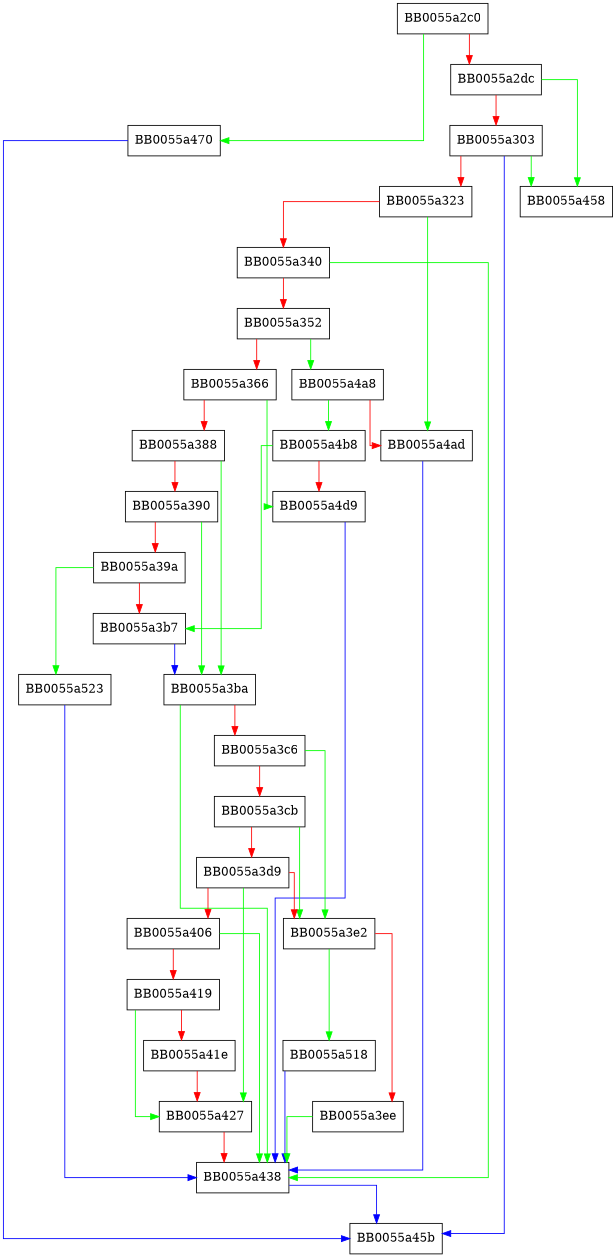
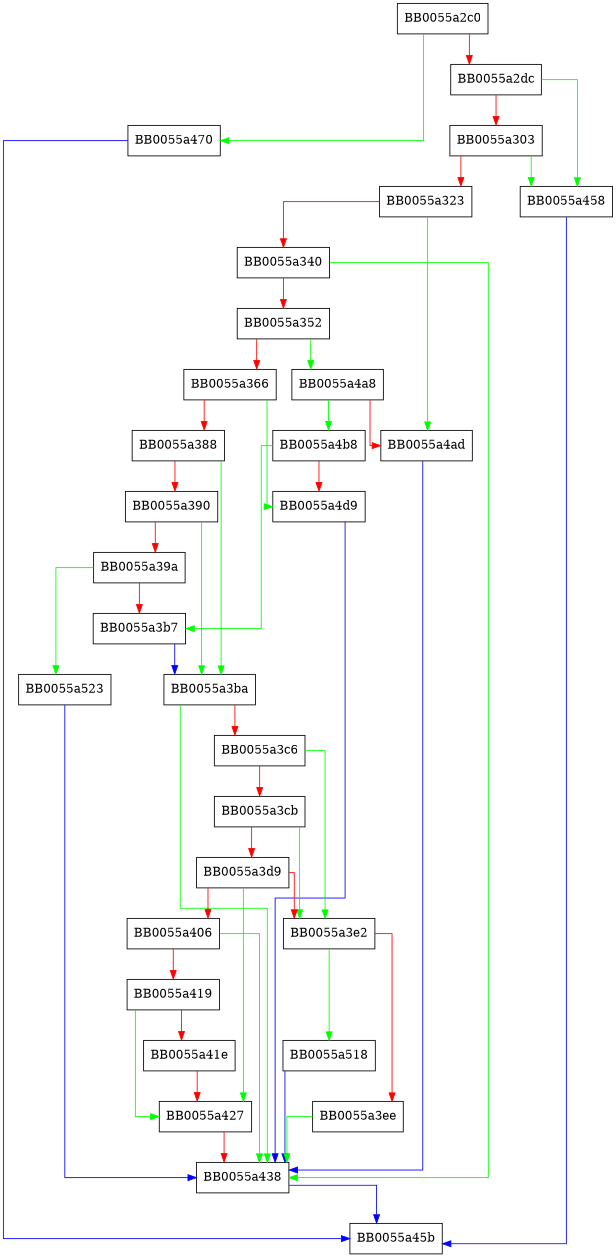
edge "BB0055a303" -> "BB0055a45b": now "BB0055a458" -> "BB0055a45b"
